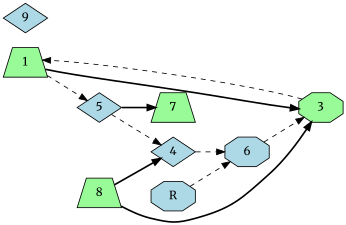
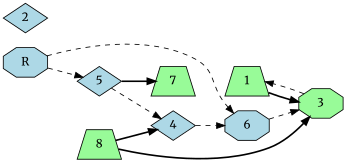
node "9": label "9" -> "2"
edge "1" -> "5": now "R" -> "5"
